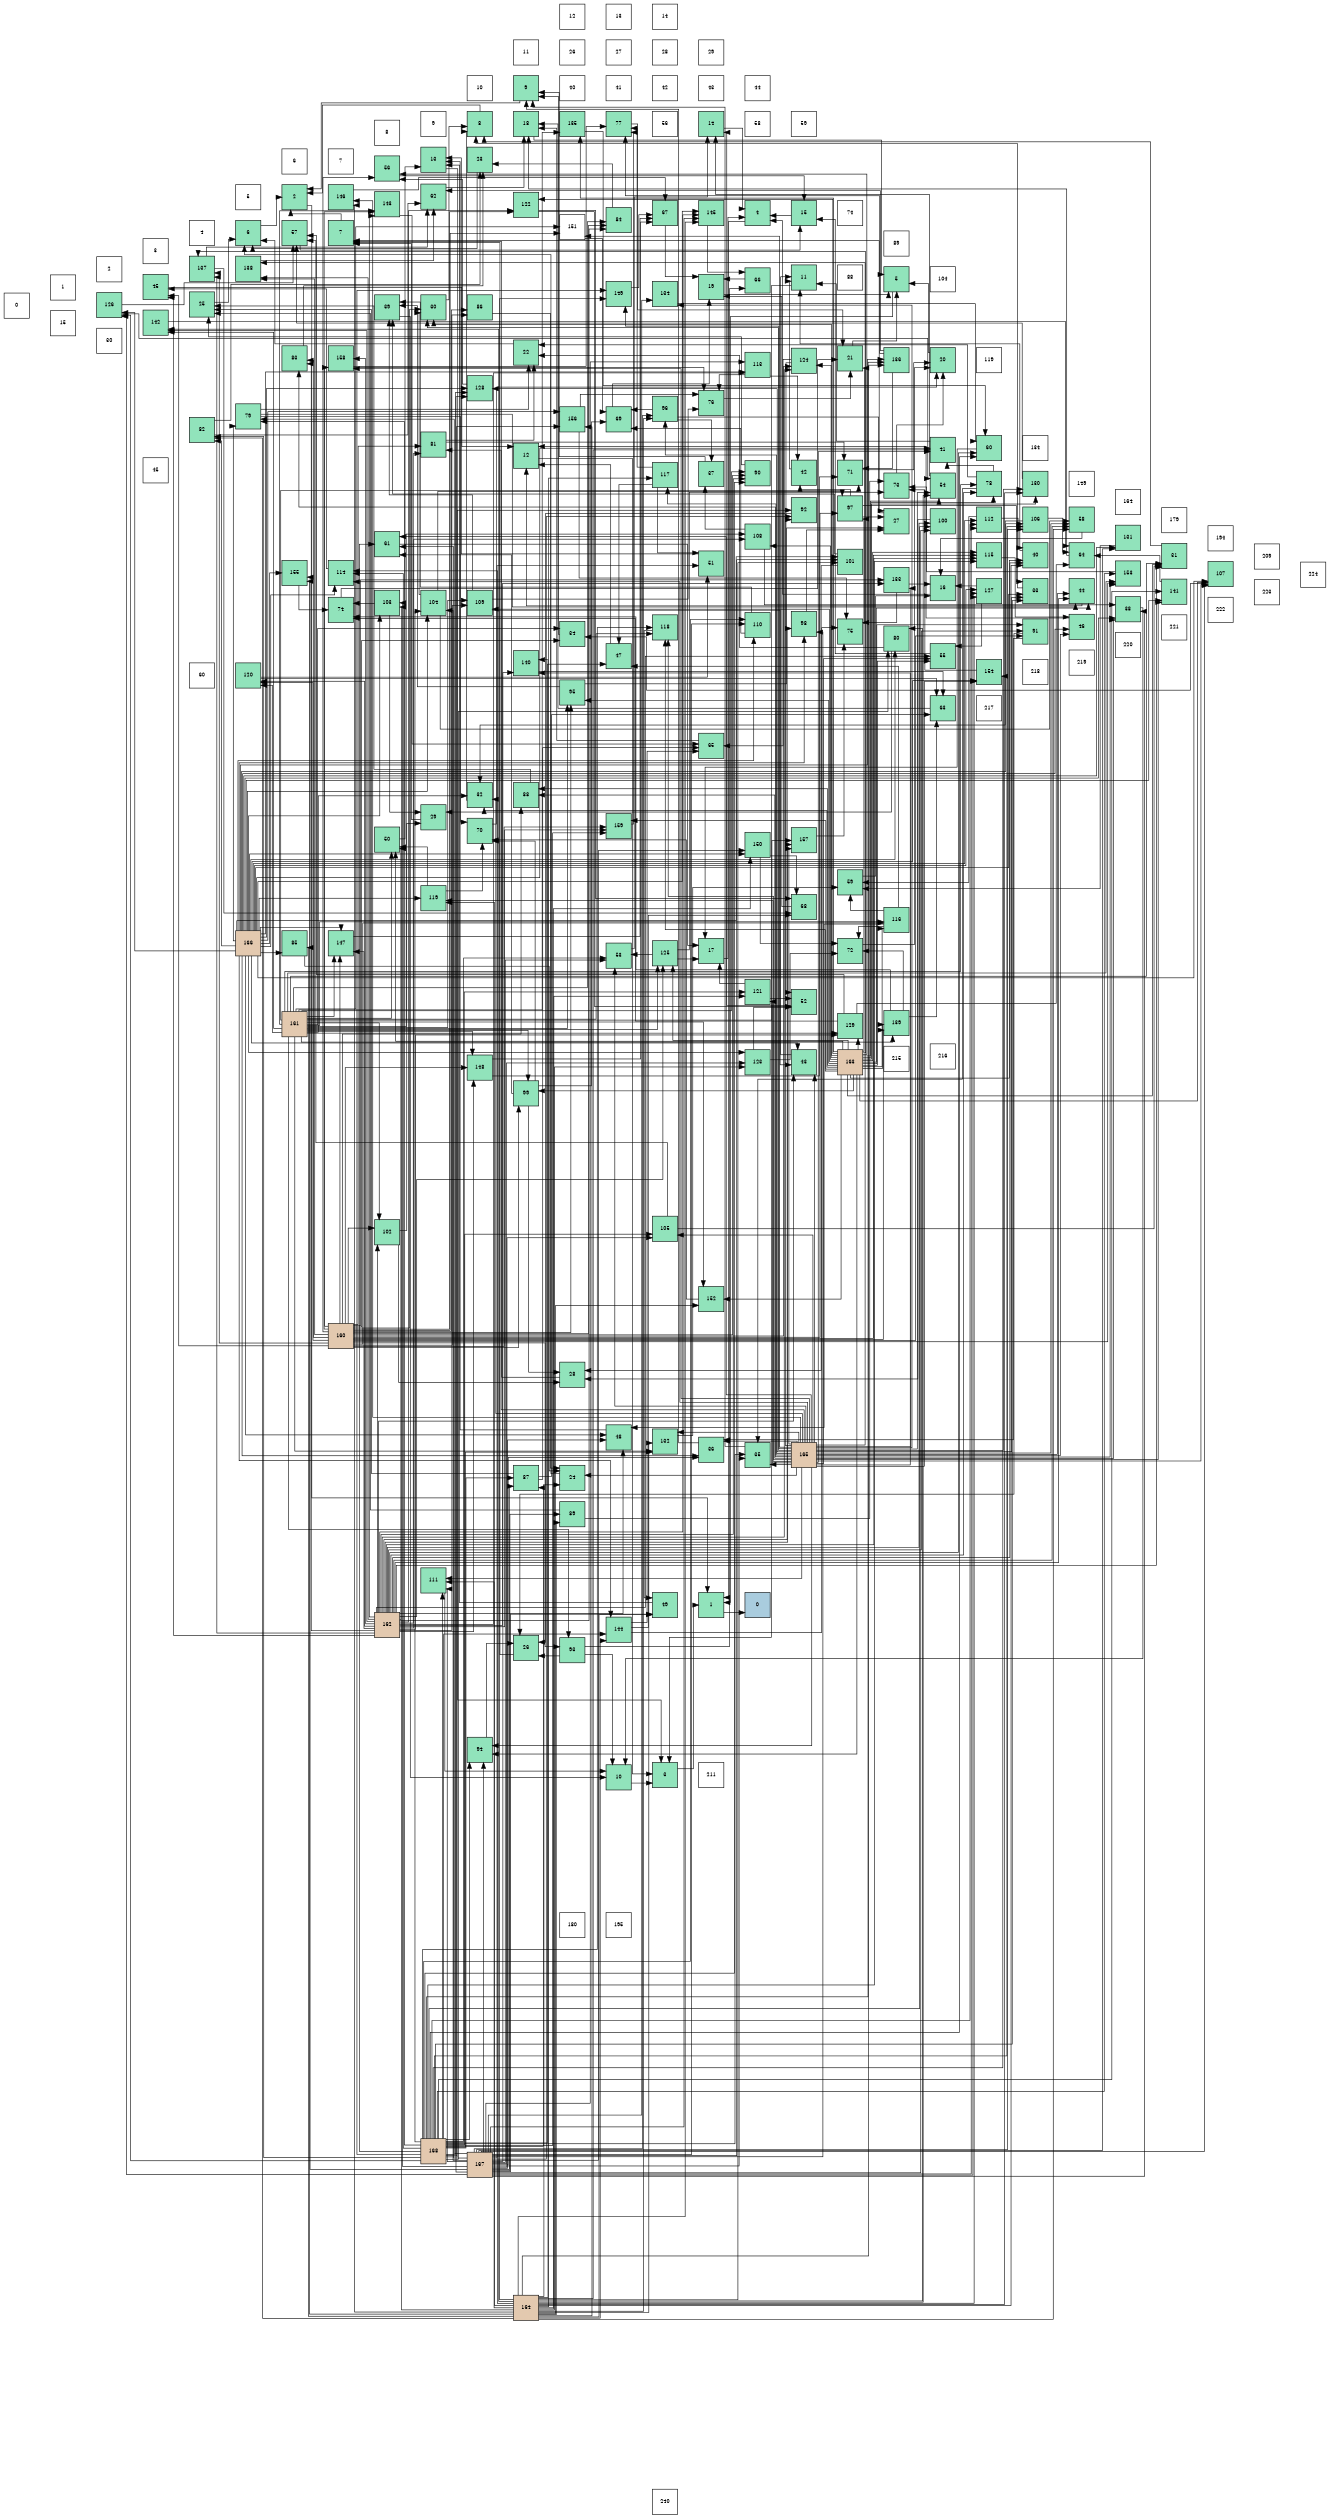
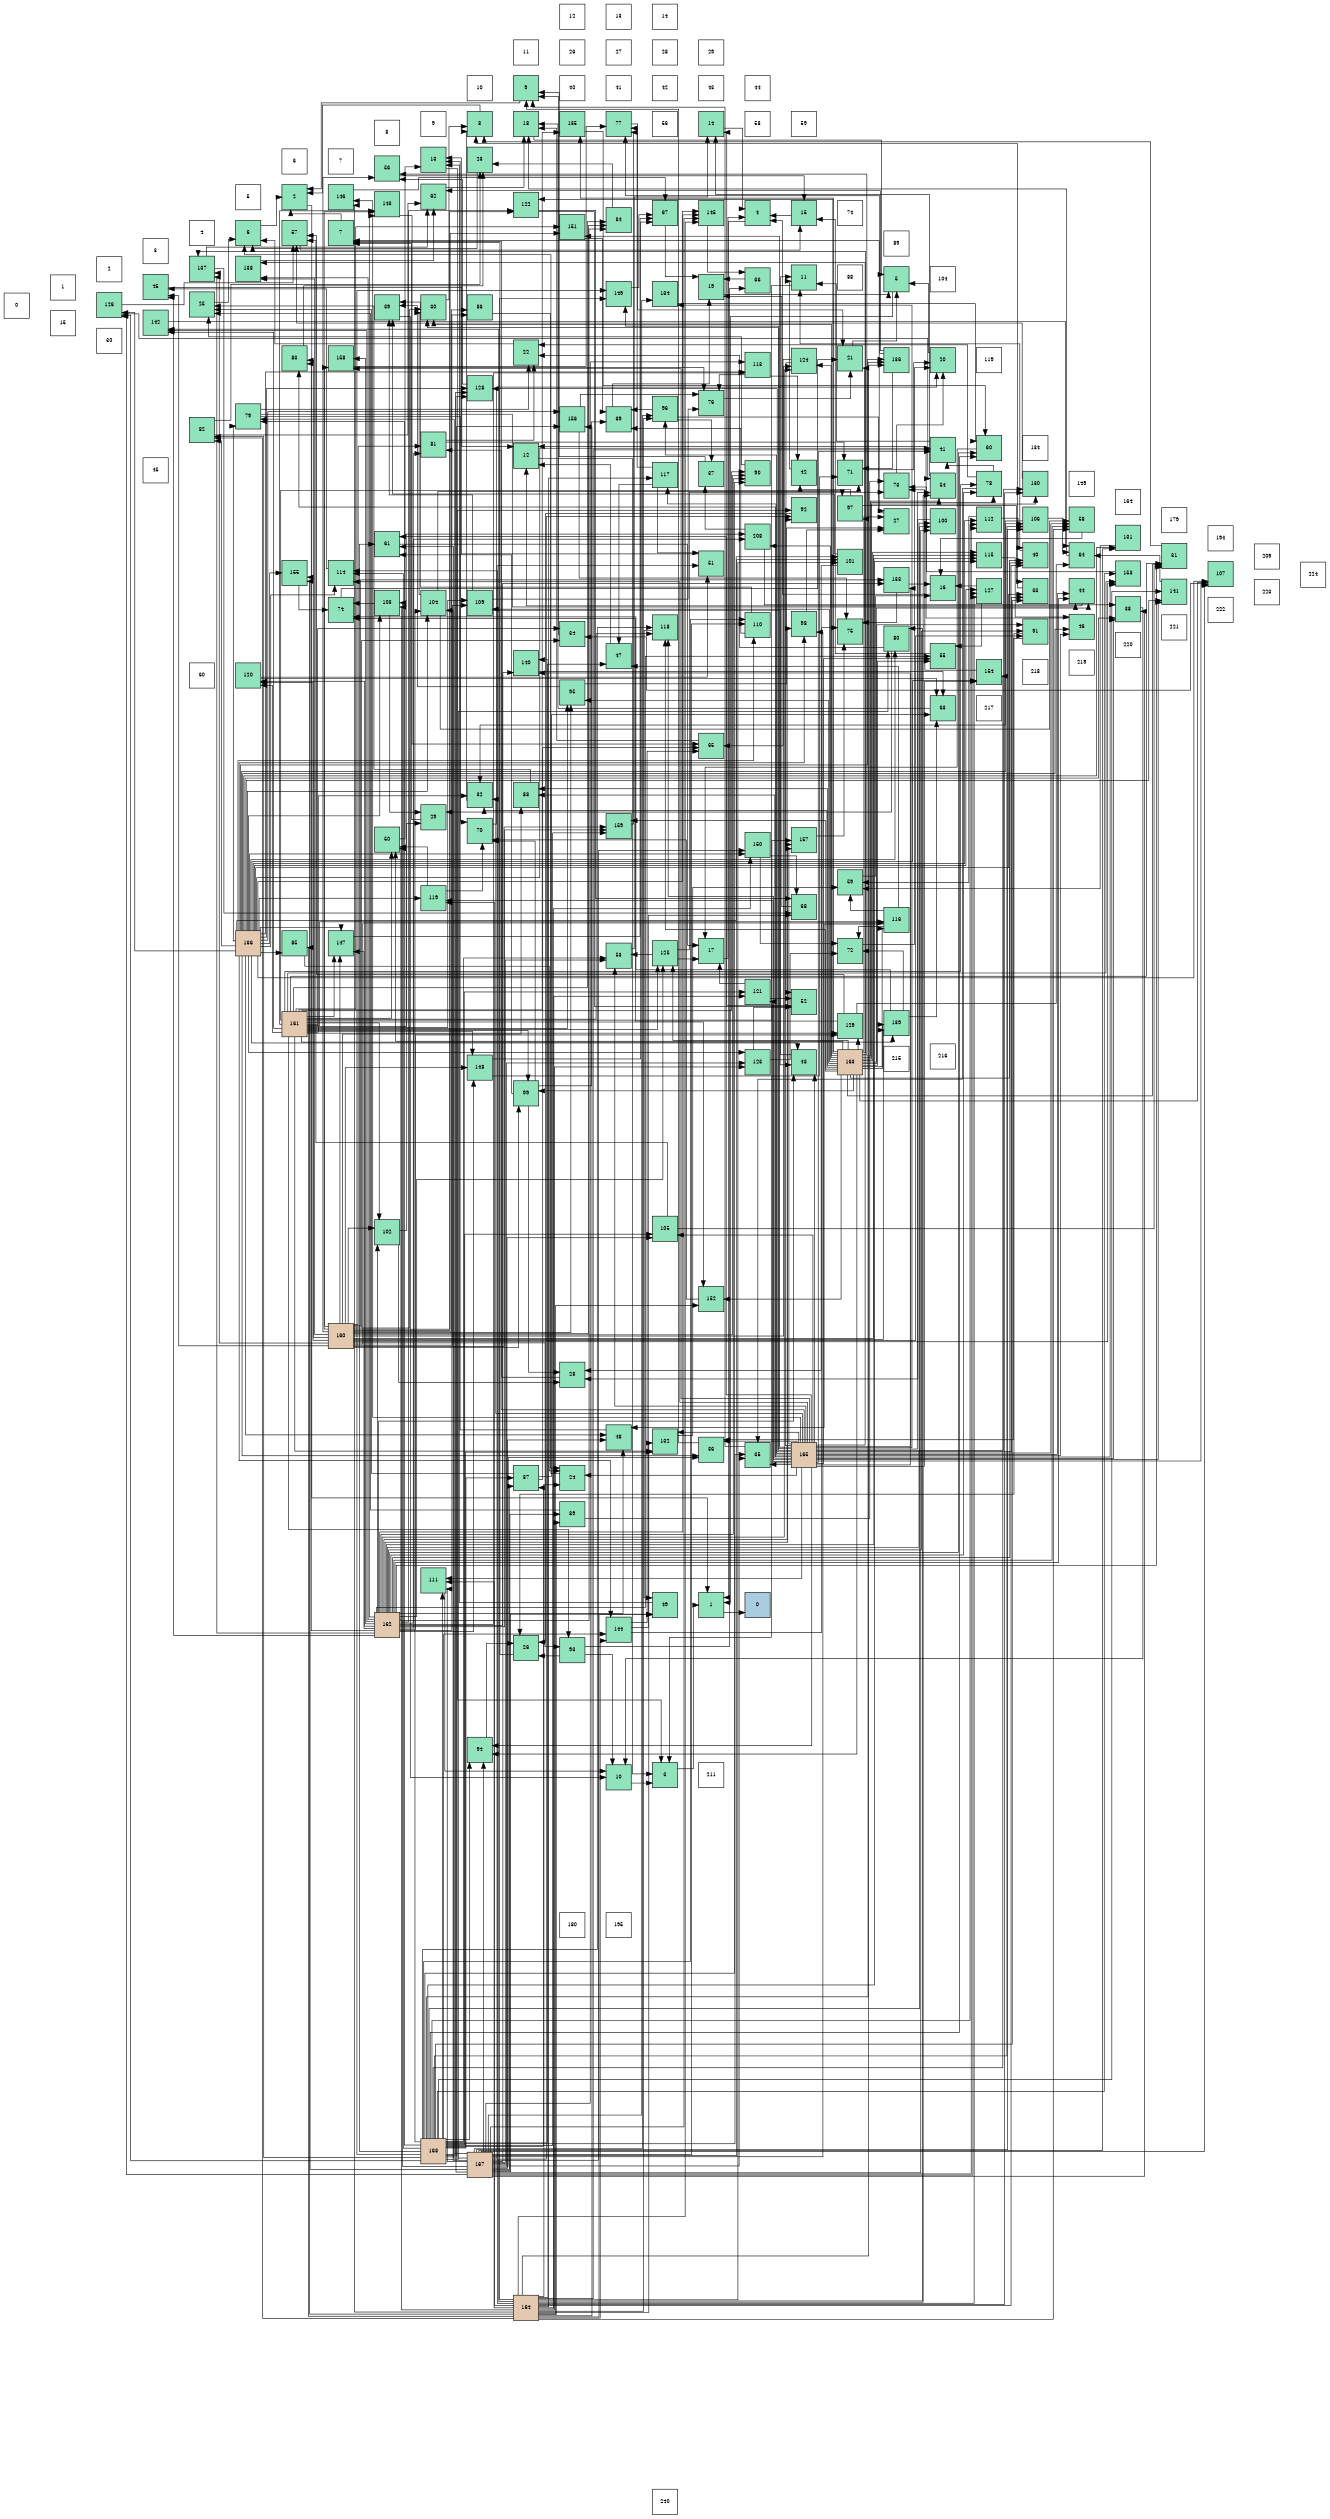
node "151": fillcolor #ffffff -> #91e3bb
node "108": label "108" -> "208"
edge "160" -> "97": removed
